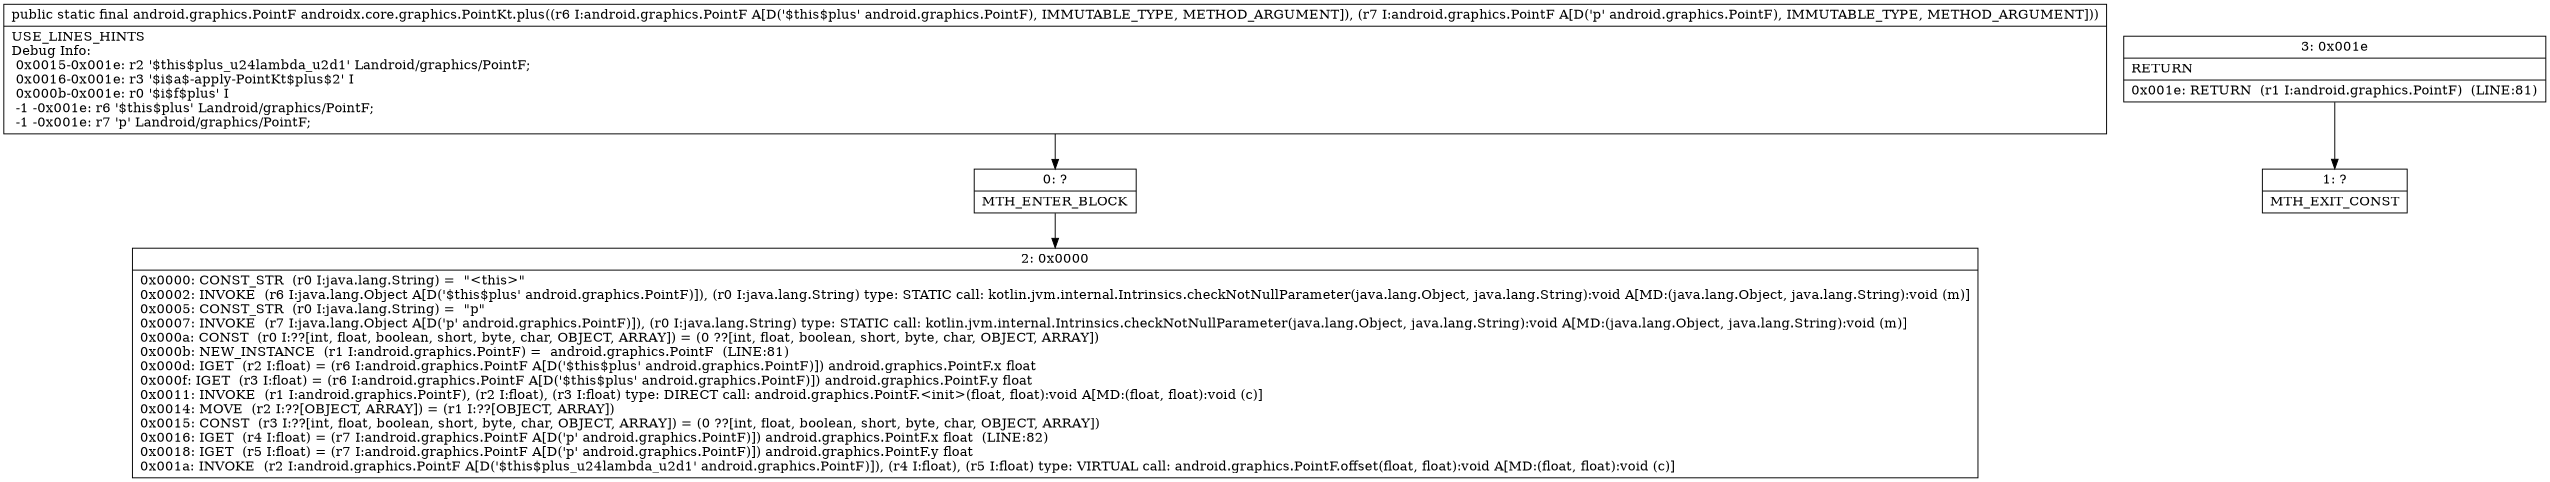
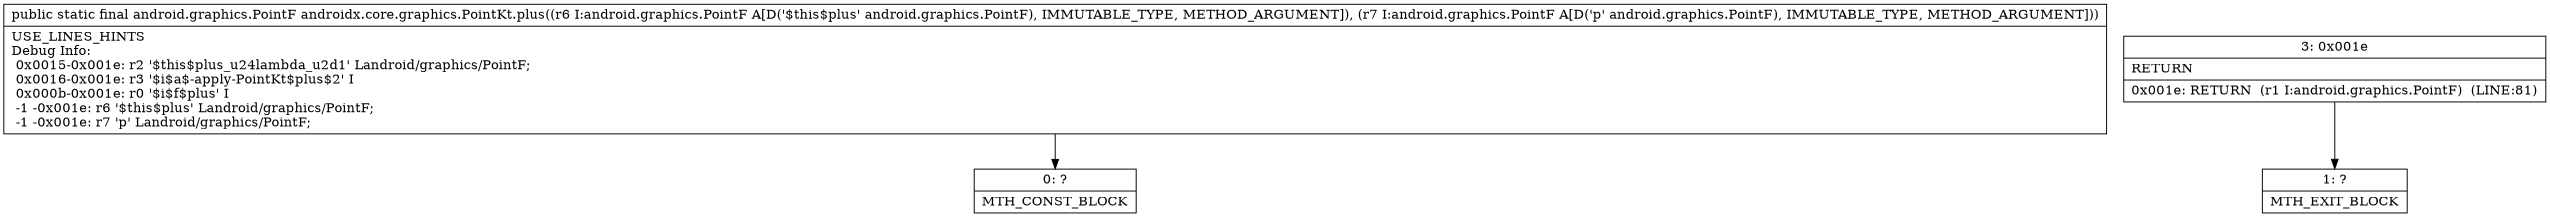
node "0: ?": text "MTH_ENTER_BLOCK" -> "MTH_CONST_BLOCK"
node "1: ?": text "MTH_EXIT_CONST" -> "MTH_EXIT_BLOCK"
node "2: 0x0000": removed
